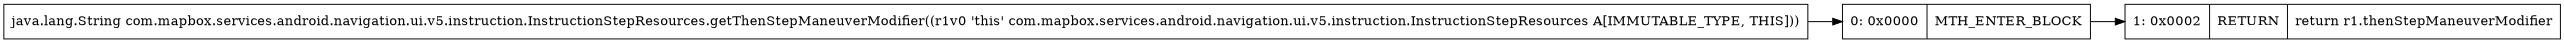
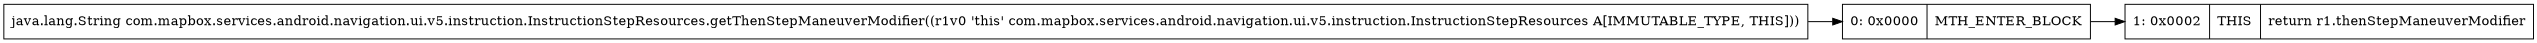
node "1: 0x0002": text "RETURN" -> "THIS"
